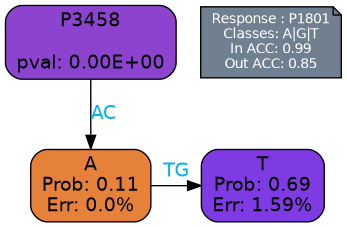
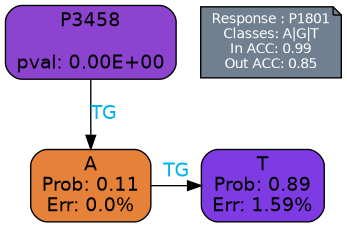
edge "P3458 pval: 0.00E+00" -> "A Prob: 0.11 Err: 0.0%": label "AC" -> "TG"
node "T Prob: 0.69 Err: 1.59%": label "T Prob: 0.69 Err: 1.59%" -> "T Prob: 0.89 Err: 1.59%"
